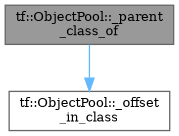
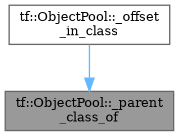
edge "tf::ObjectPool::_parent _class_of" -> "tf::ObjectPool::_offset _in_class": reversed
